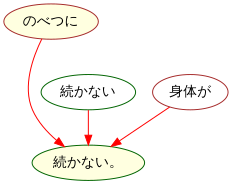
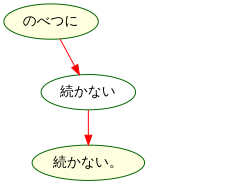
node "のべつに": color brown -> darkgreen
node "身体が": removed
edge "のべつに" -> "続かない。": now "のべつに" -> "続かない"
